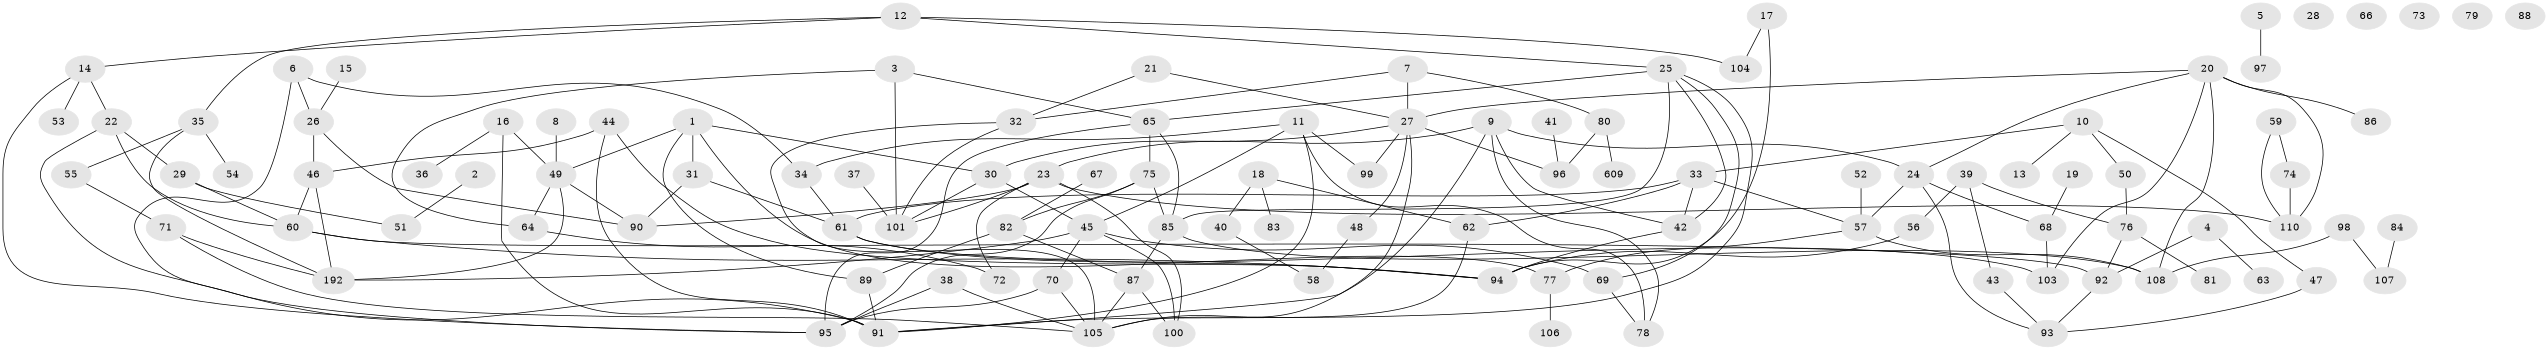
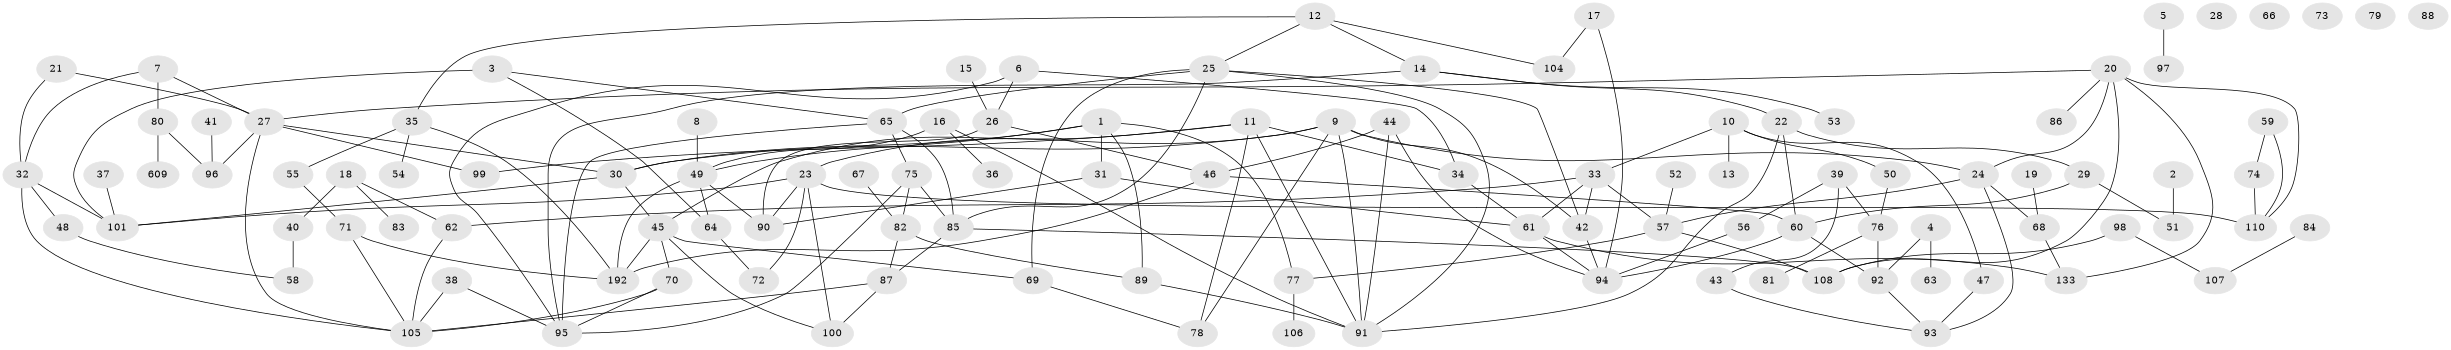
edge "9" -- "30": added
edge "27" -- "48": now "32" -- "48"
node "103": label "103" -> "133"
